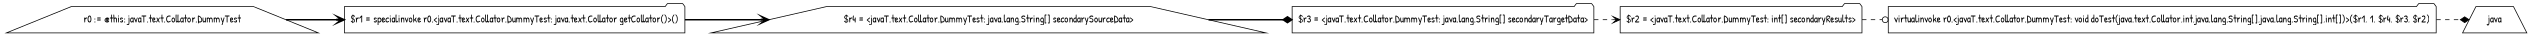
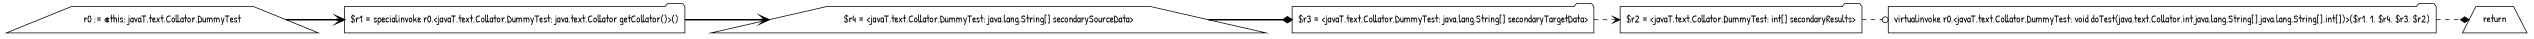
node "java": label "java" -> "return"
